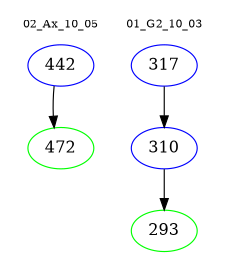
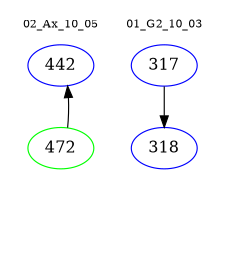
edge "442" -> "472": reversed
node "310": label "310" -> "318"
node "293": removed
